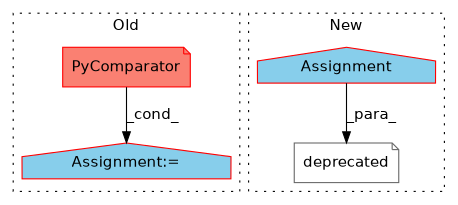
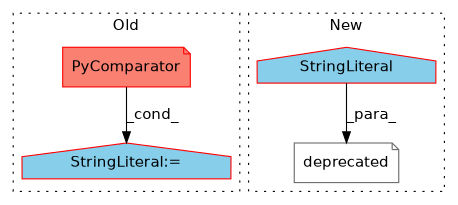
node "Assignment": label "Assignment" -> "StringLiteral"
node "Assignment:=": label "Assignment:=" -> "StringLiteral:="
